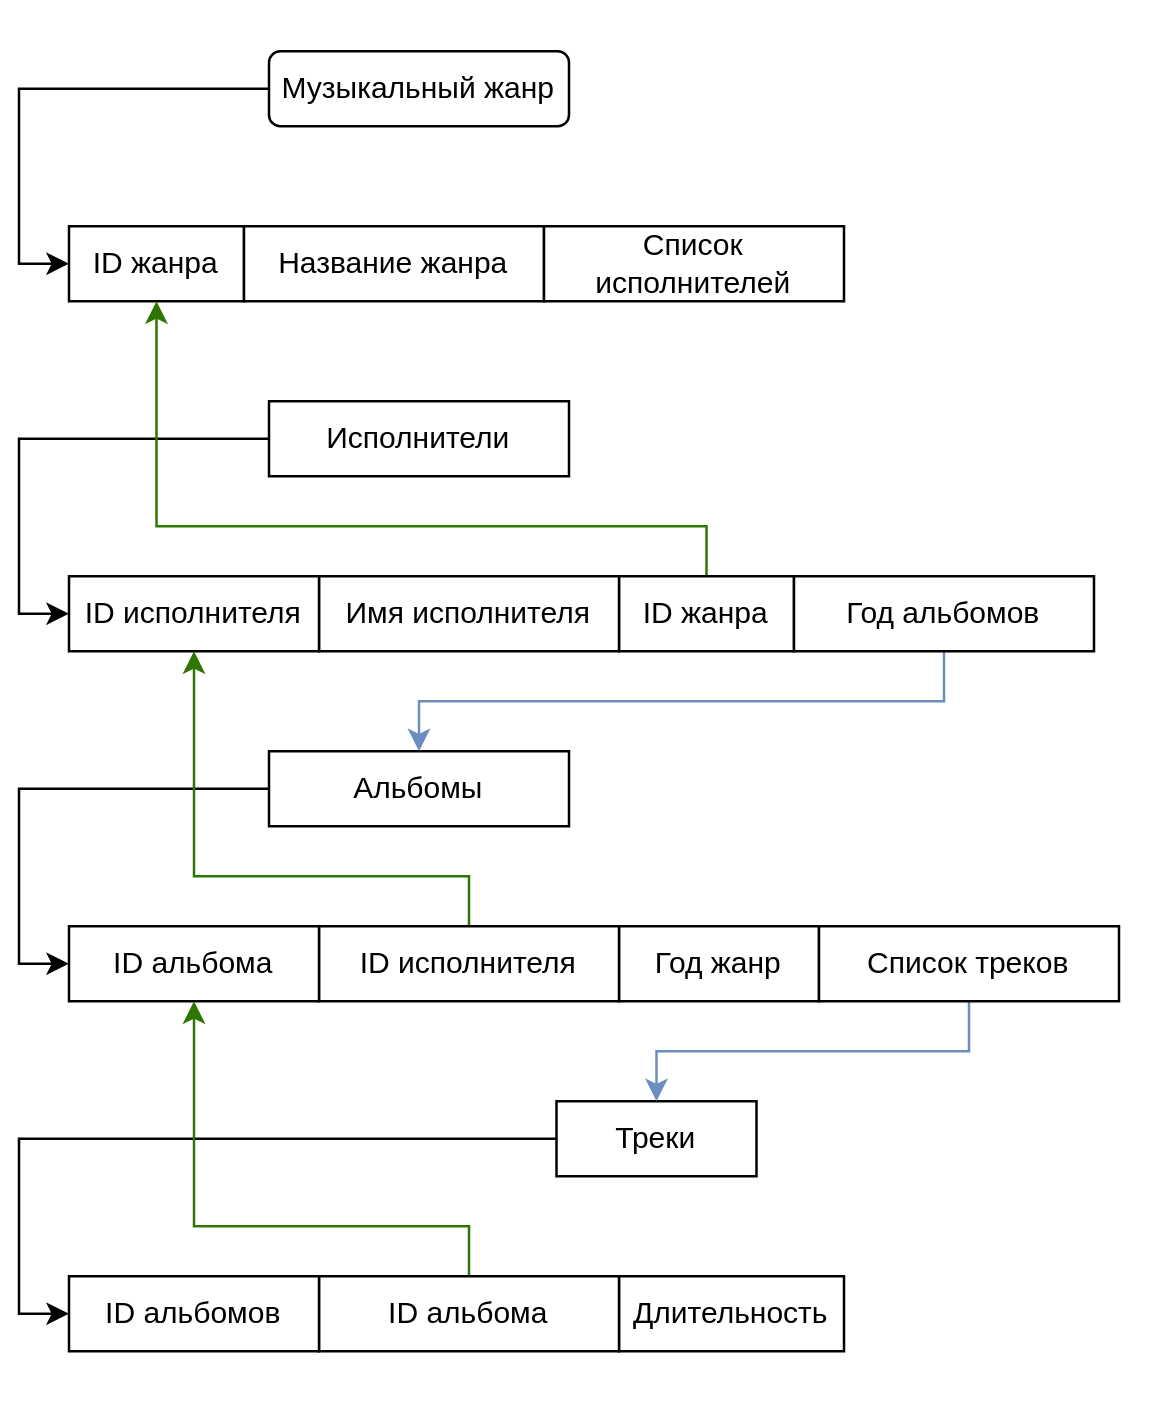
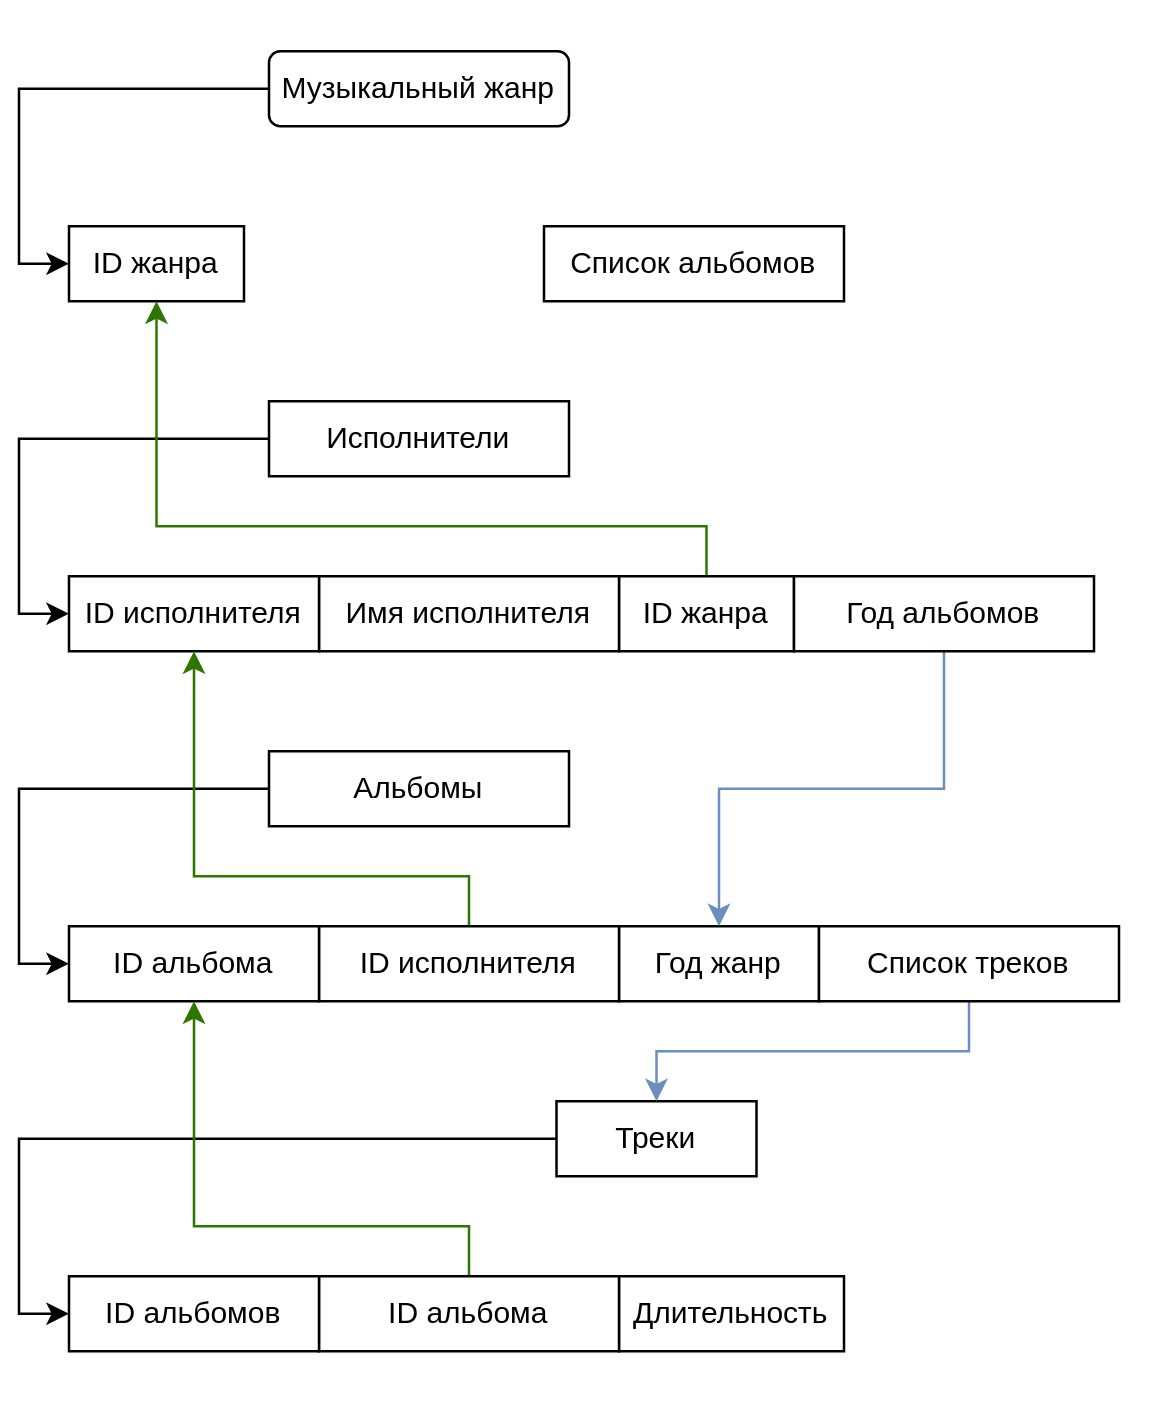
node "Название жанра": removed
node "Список исполнителей": label "Список исполнителей" -> "Список альбомов"
edge "Год альбомов" -> "Альбомы": now "Год альбомов" -> "Год жанр"
